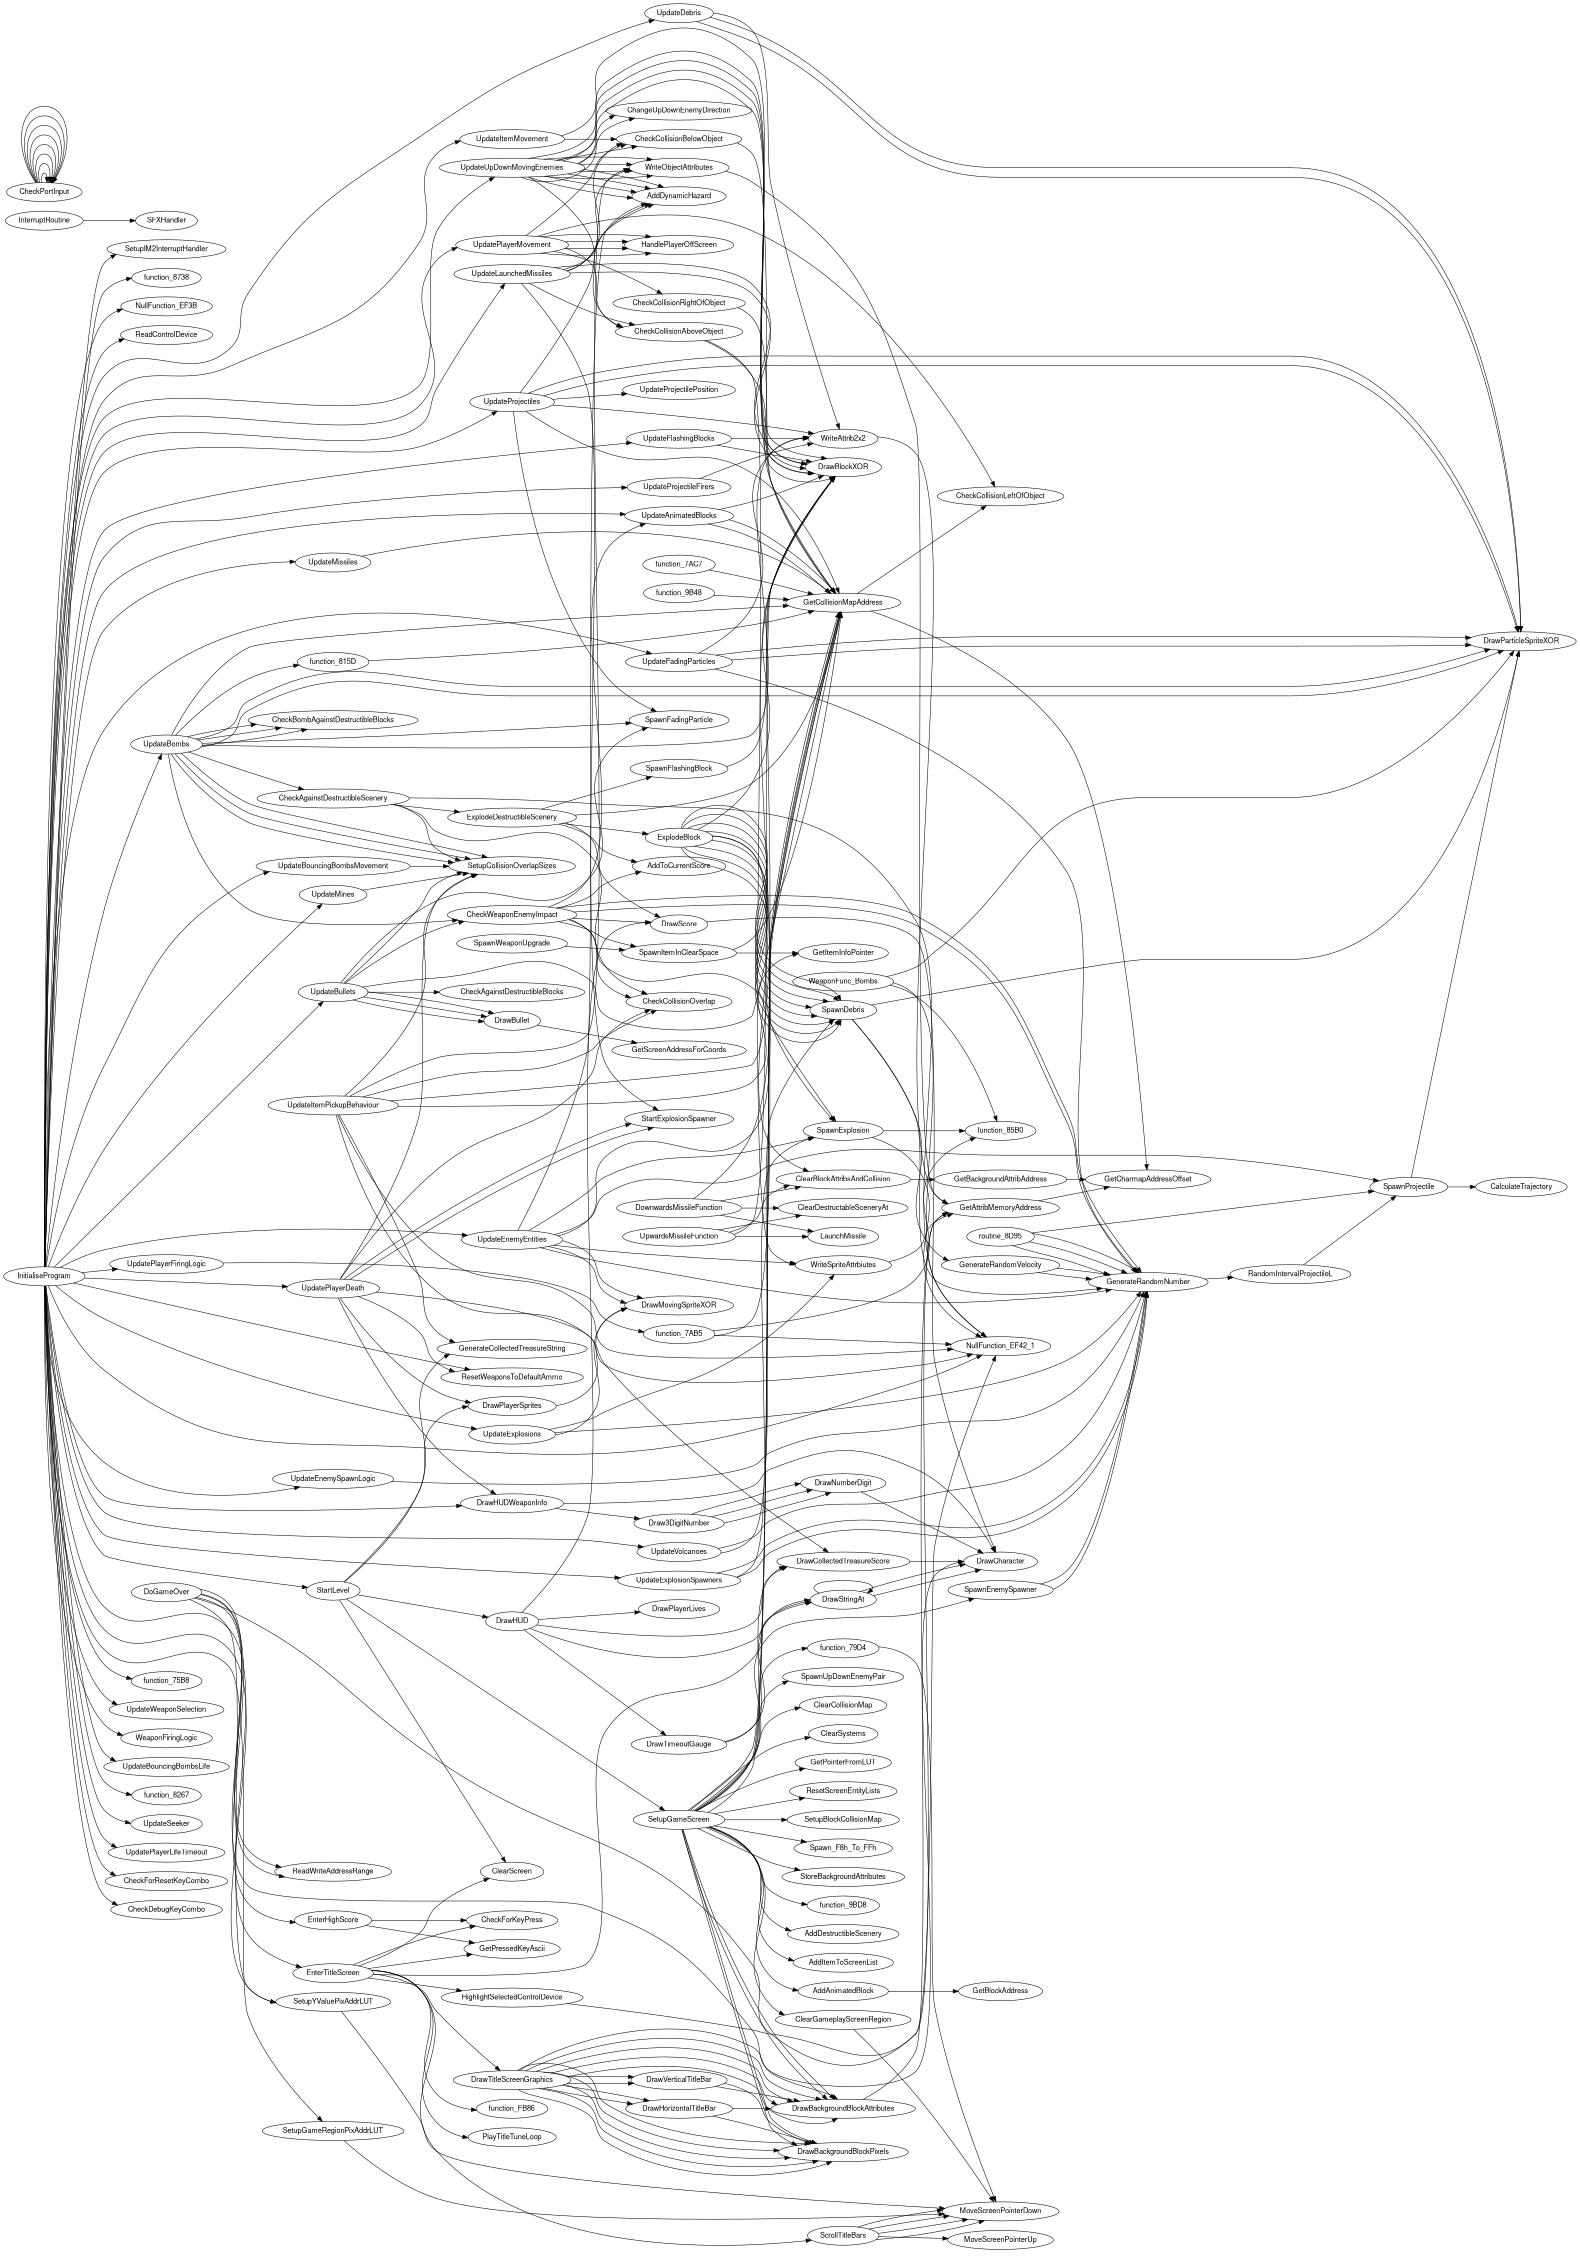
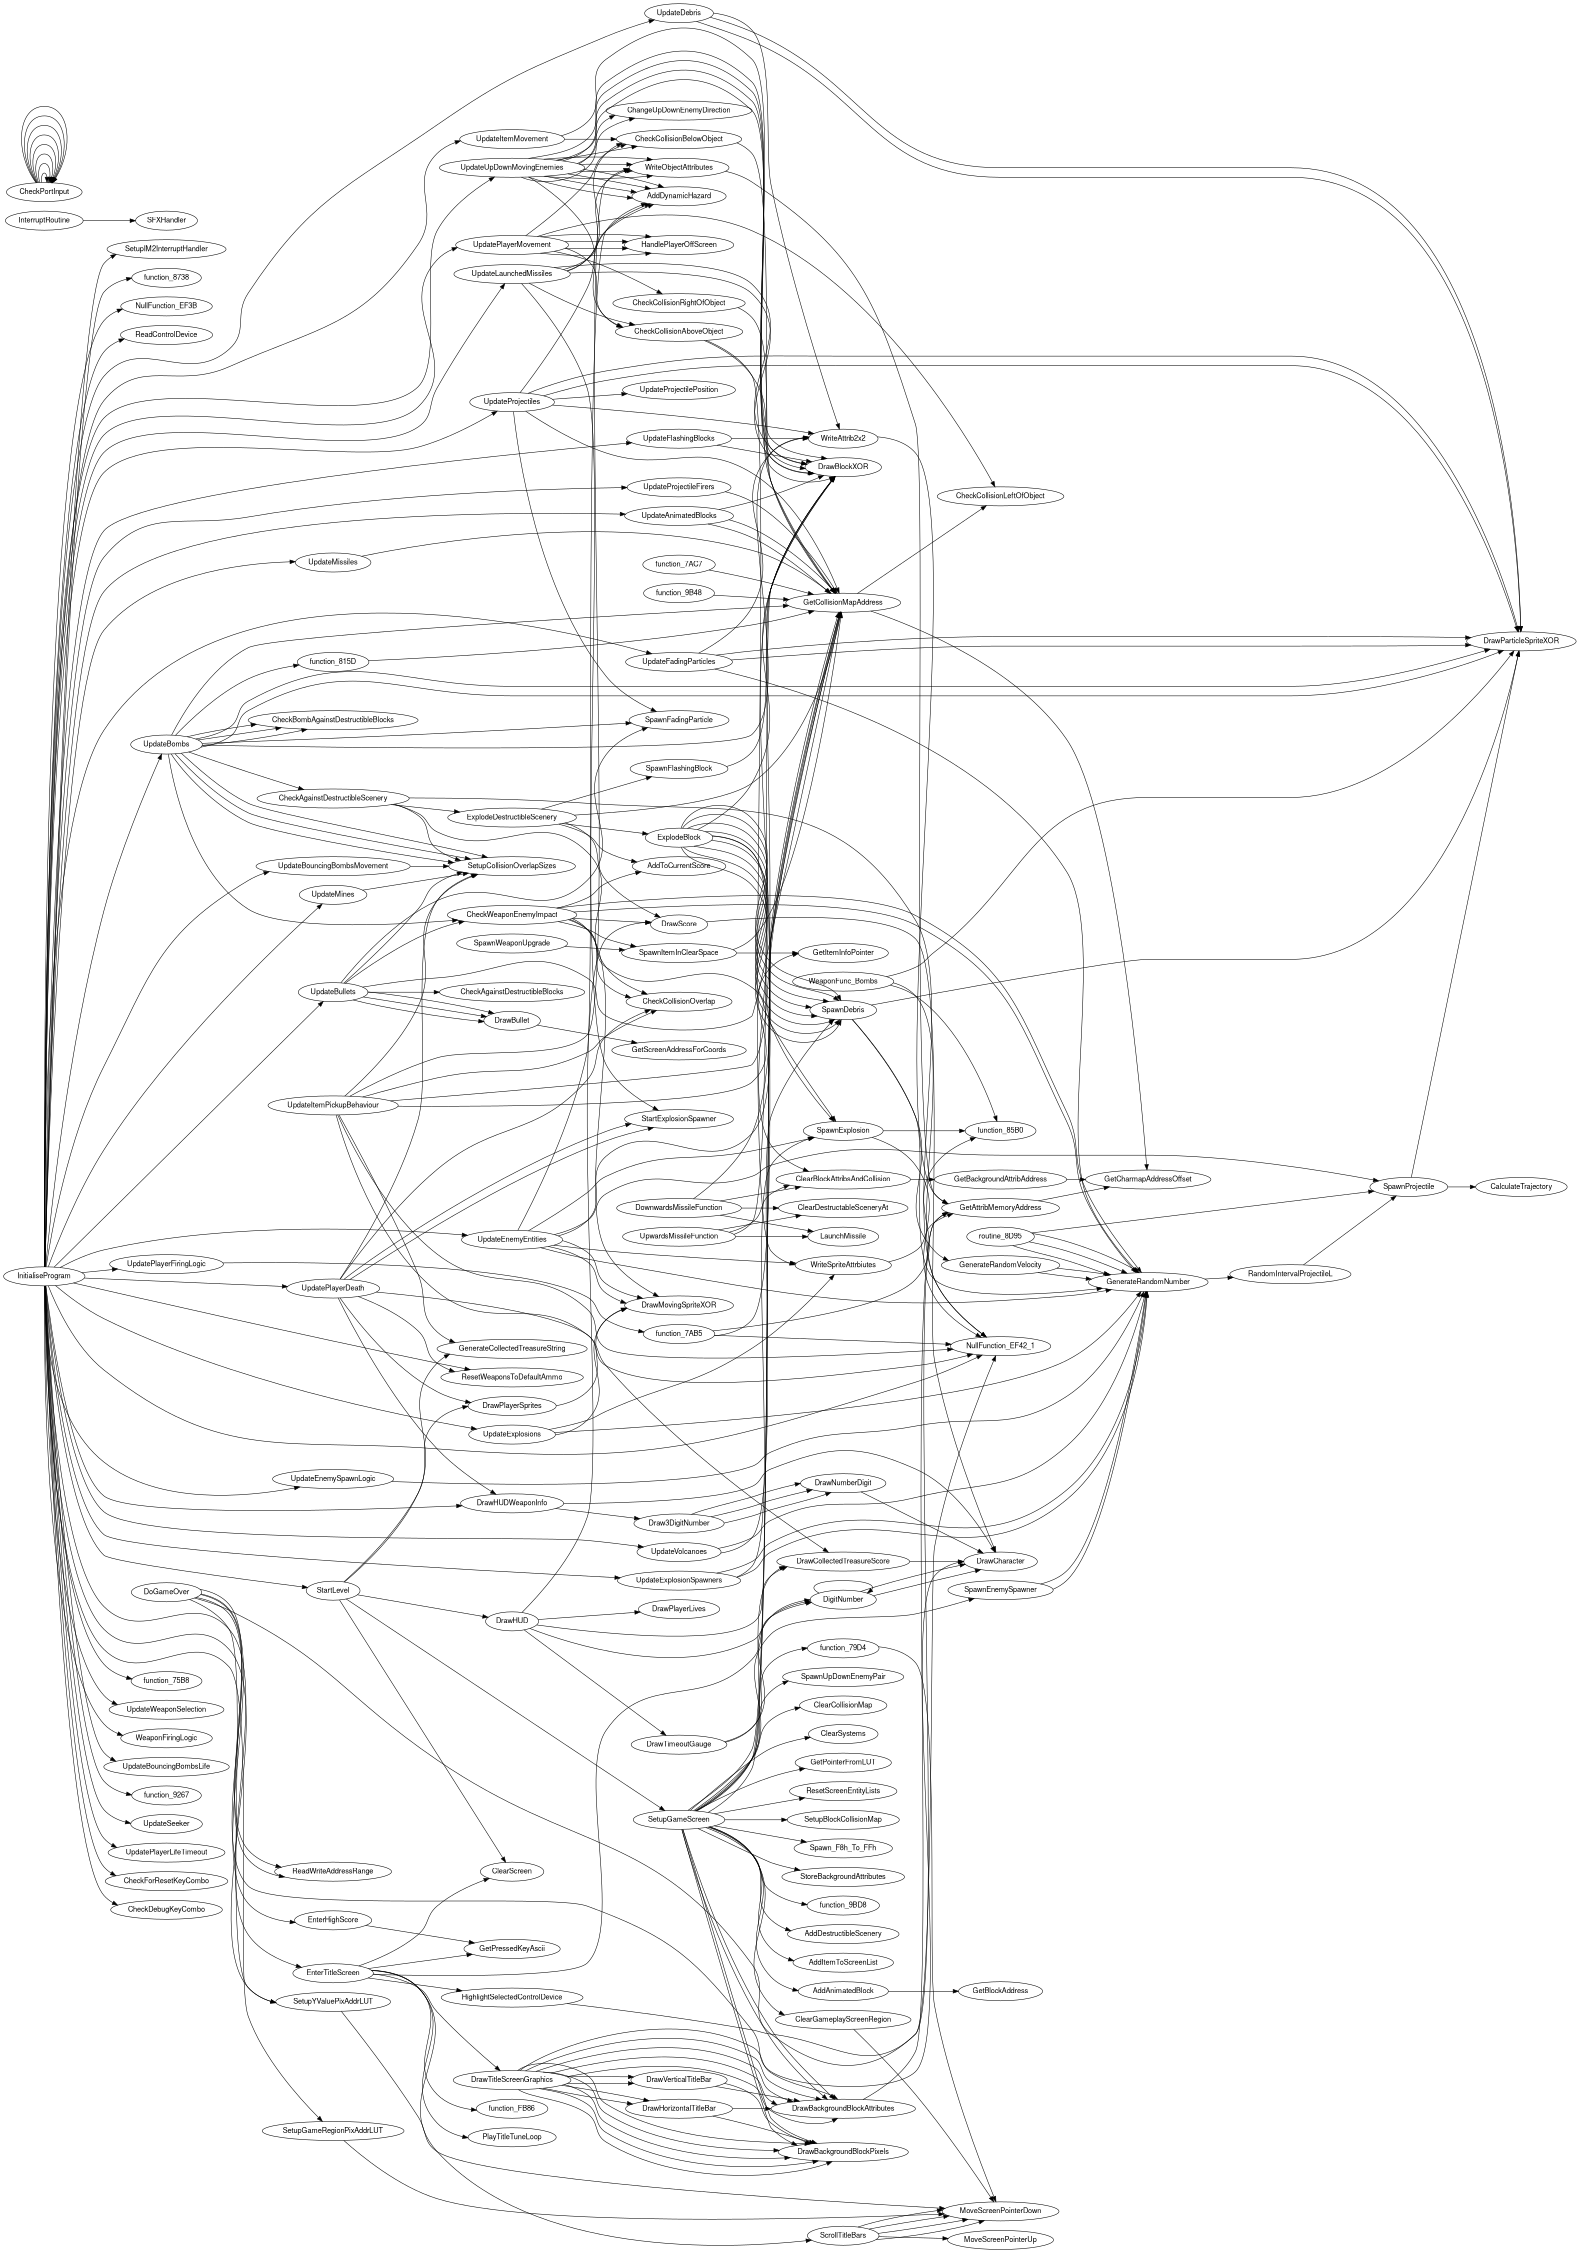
edge "UpdateProjectileFirers" -> "WriteAttrib2x2": now "UpdateProjectileFirers" -> "GetCollisionMapAddress"
edge "CheckWeaponEnemyImpact" -> "UpdateAnimatedBlocks": now "CheckWeaponEnemyImpact" -> "DrawMovingSpriteXOR"
node "DrawStringAt": label "DrawStringAt" -> "DigitNumber"
node "function_8267": label "function_8267" -> "function_9267"
node "CheckForKeyPress": removed
